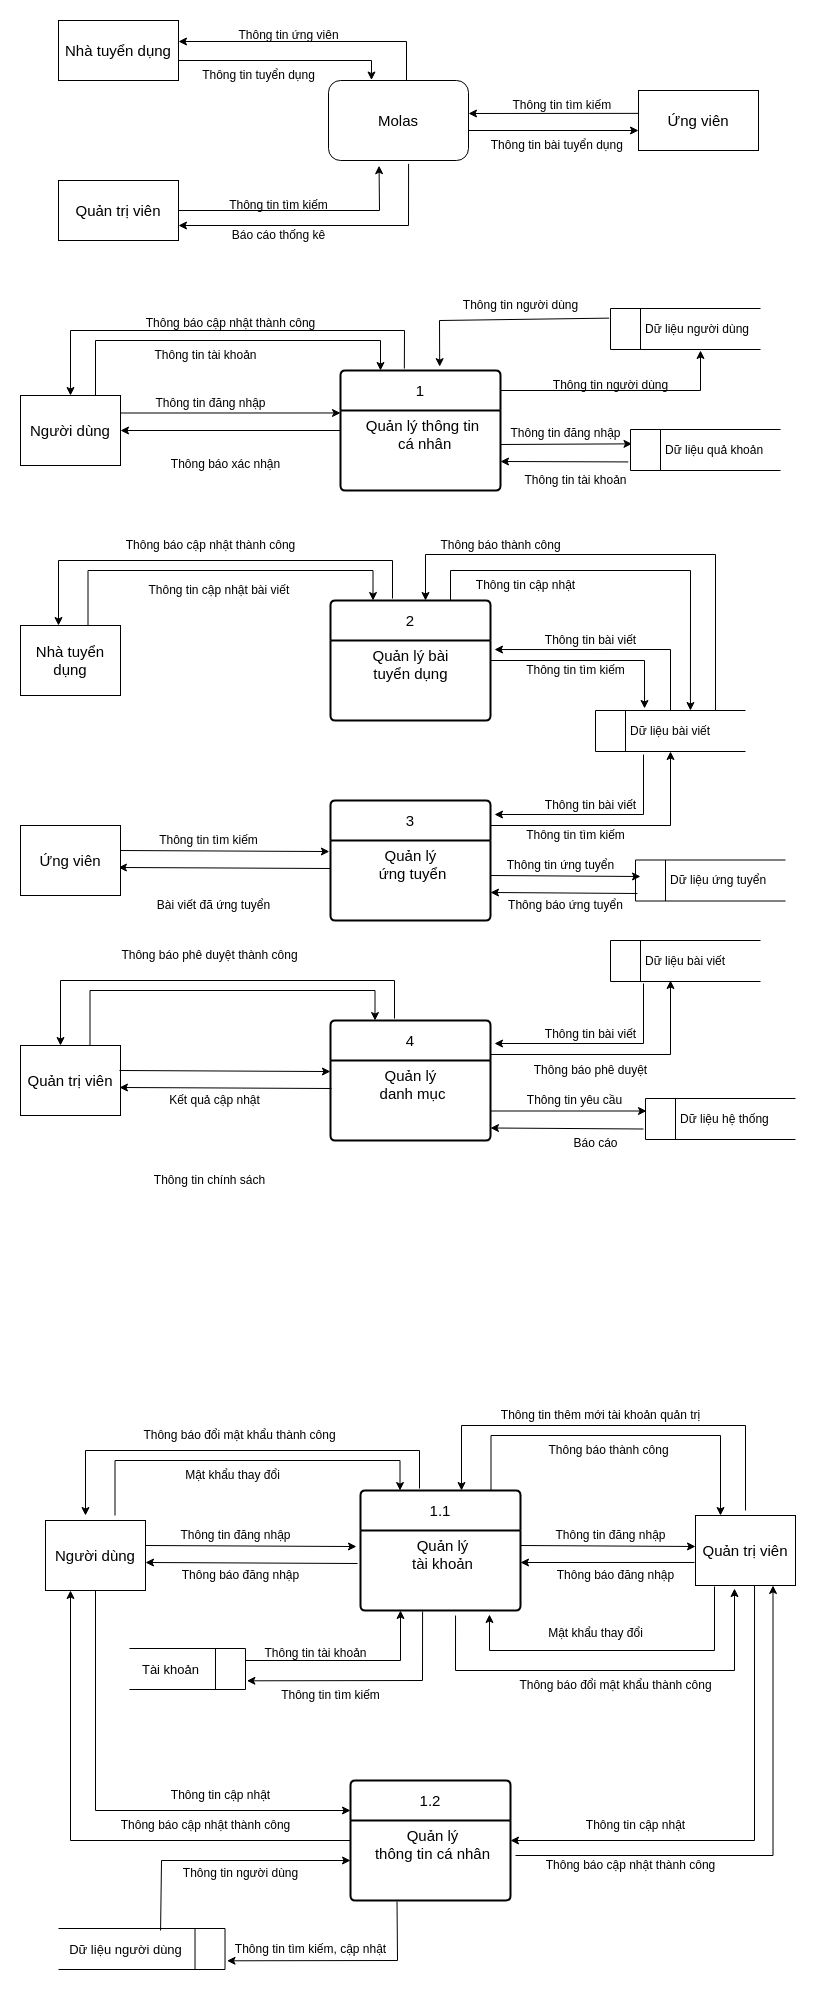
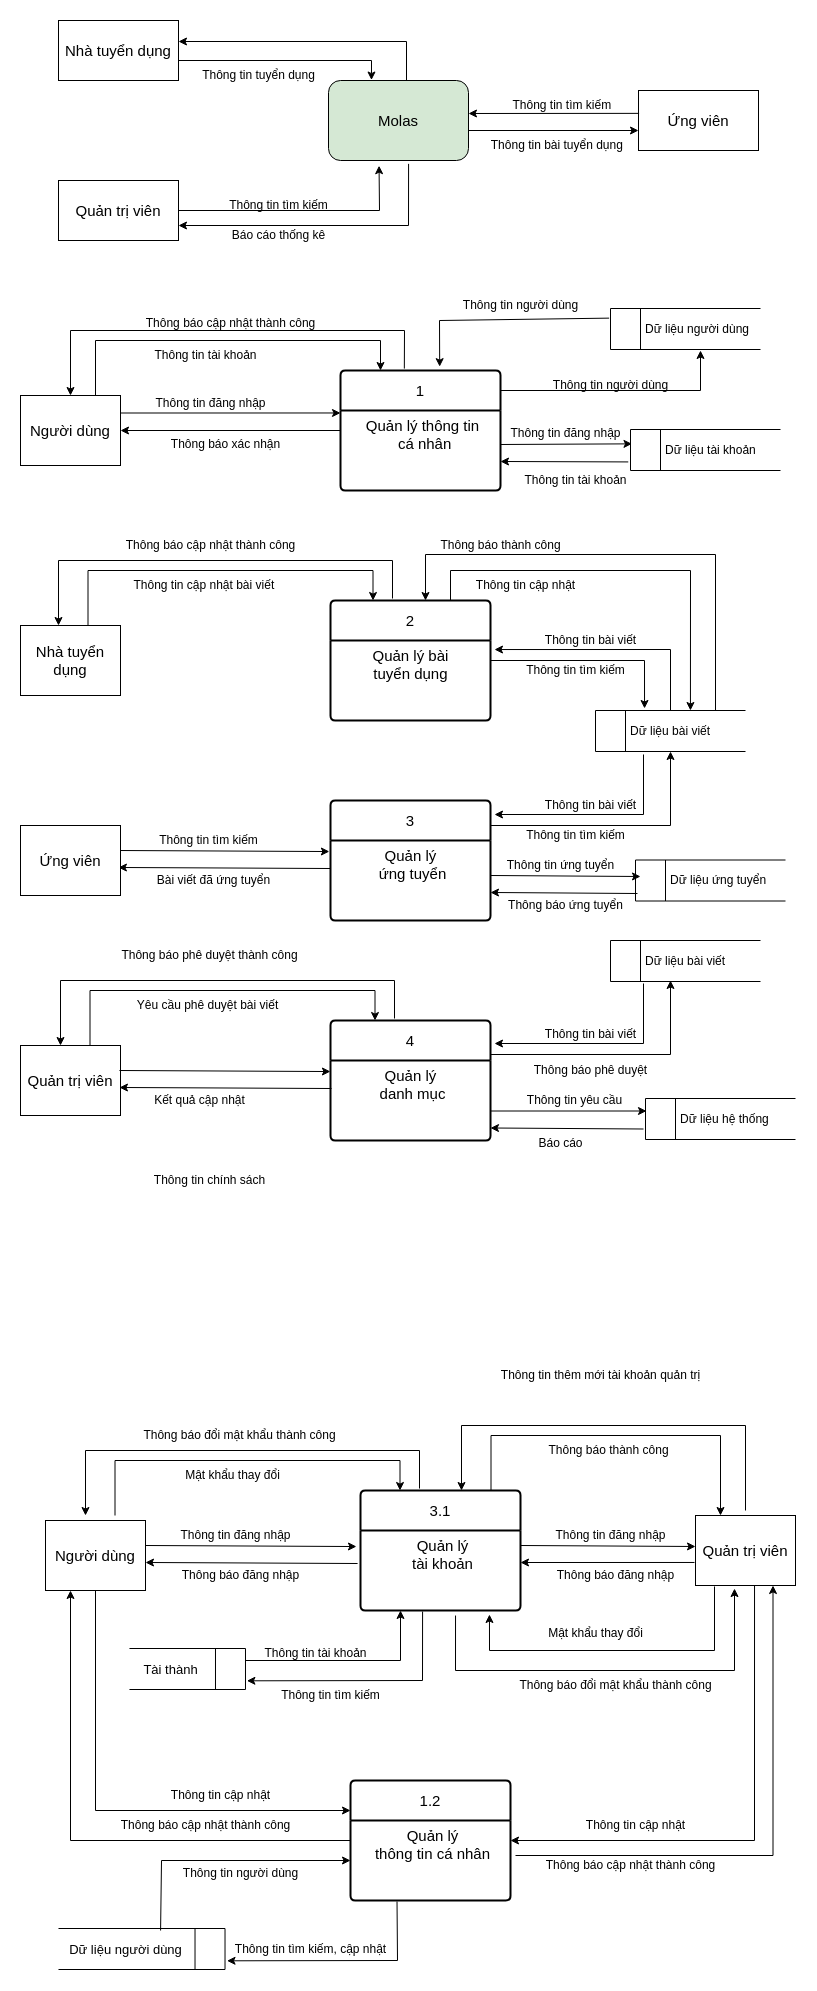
node "Thông tin ứng viên": removed
node "Molas": fillcolor #ffffff -> #d5e8d4
node "Dữ liệu quả khoản": label "Dữ liệu quả khoản" -> "Dữ liệu tài khoản"
node "Thông báo xác nhận": moved (226, 465) -> (226, 445)
node "Thông tin cập nhật bài viết": moved (221, 591) -> (206, 586)
node "Bài viết đã ứng tuyển": moved (213, 906) -> (213, 881)
node "Yêu cầu phê duyệt bài viết": added
node "Kết quả cập nhật": moved (214, 1101) -> (199, 1101)
node "Báo cáo": moved (596, 1144) -> (561, 1144)
node "Thông tin thêm mới tài khoản quản trị": moved (601, 1416) -> (601, 1376)
node "1.1": label "1.1" -> "3.1"
node "Tài khoản": label "Tài khoản" -> "Tài thành"
